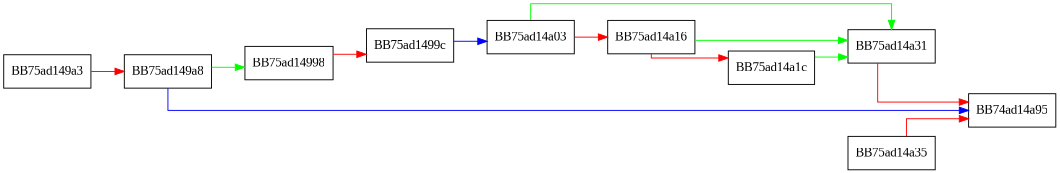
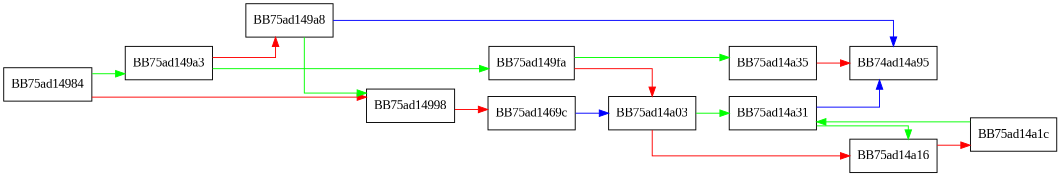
edge "BB75ad14a16" -> "BB75ad14a31": reversed
node "BB75ad1499c": label "BB75ad1499c" -> "BB75ad1469c"
node "BB75ad149fa": added
node "BB75ad14984": added
edge "BB75ad14a31" -> "BB74ad14a95": color red -> blue
